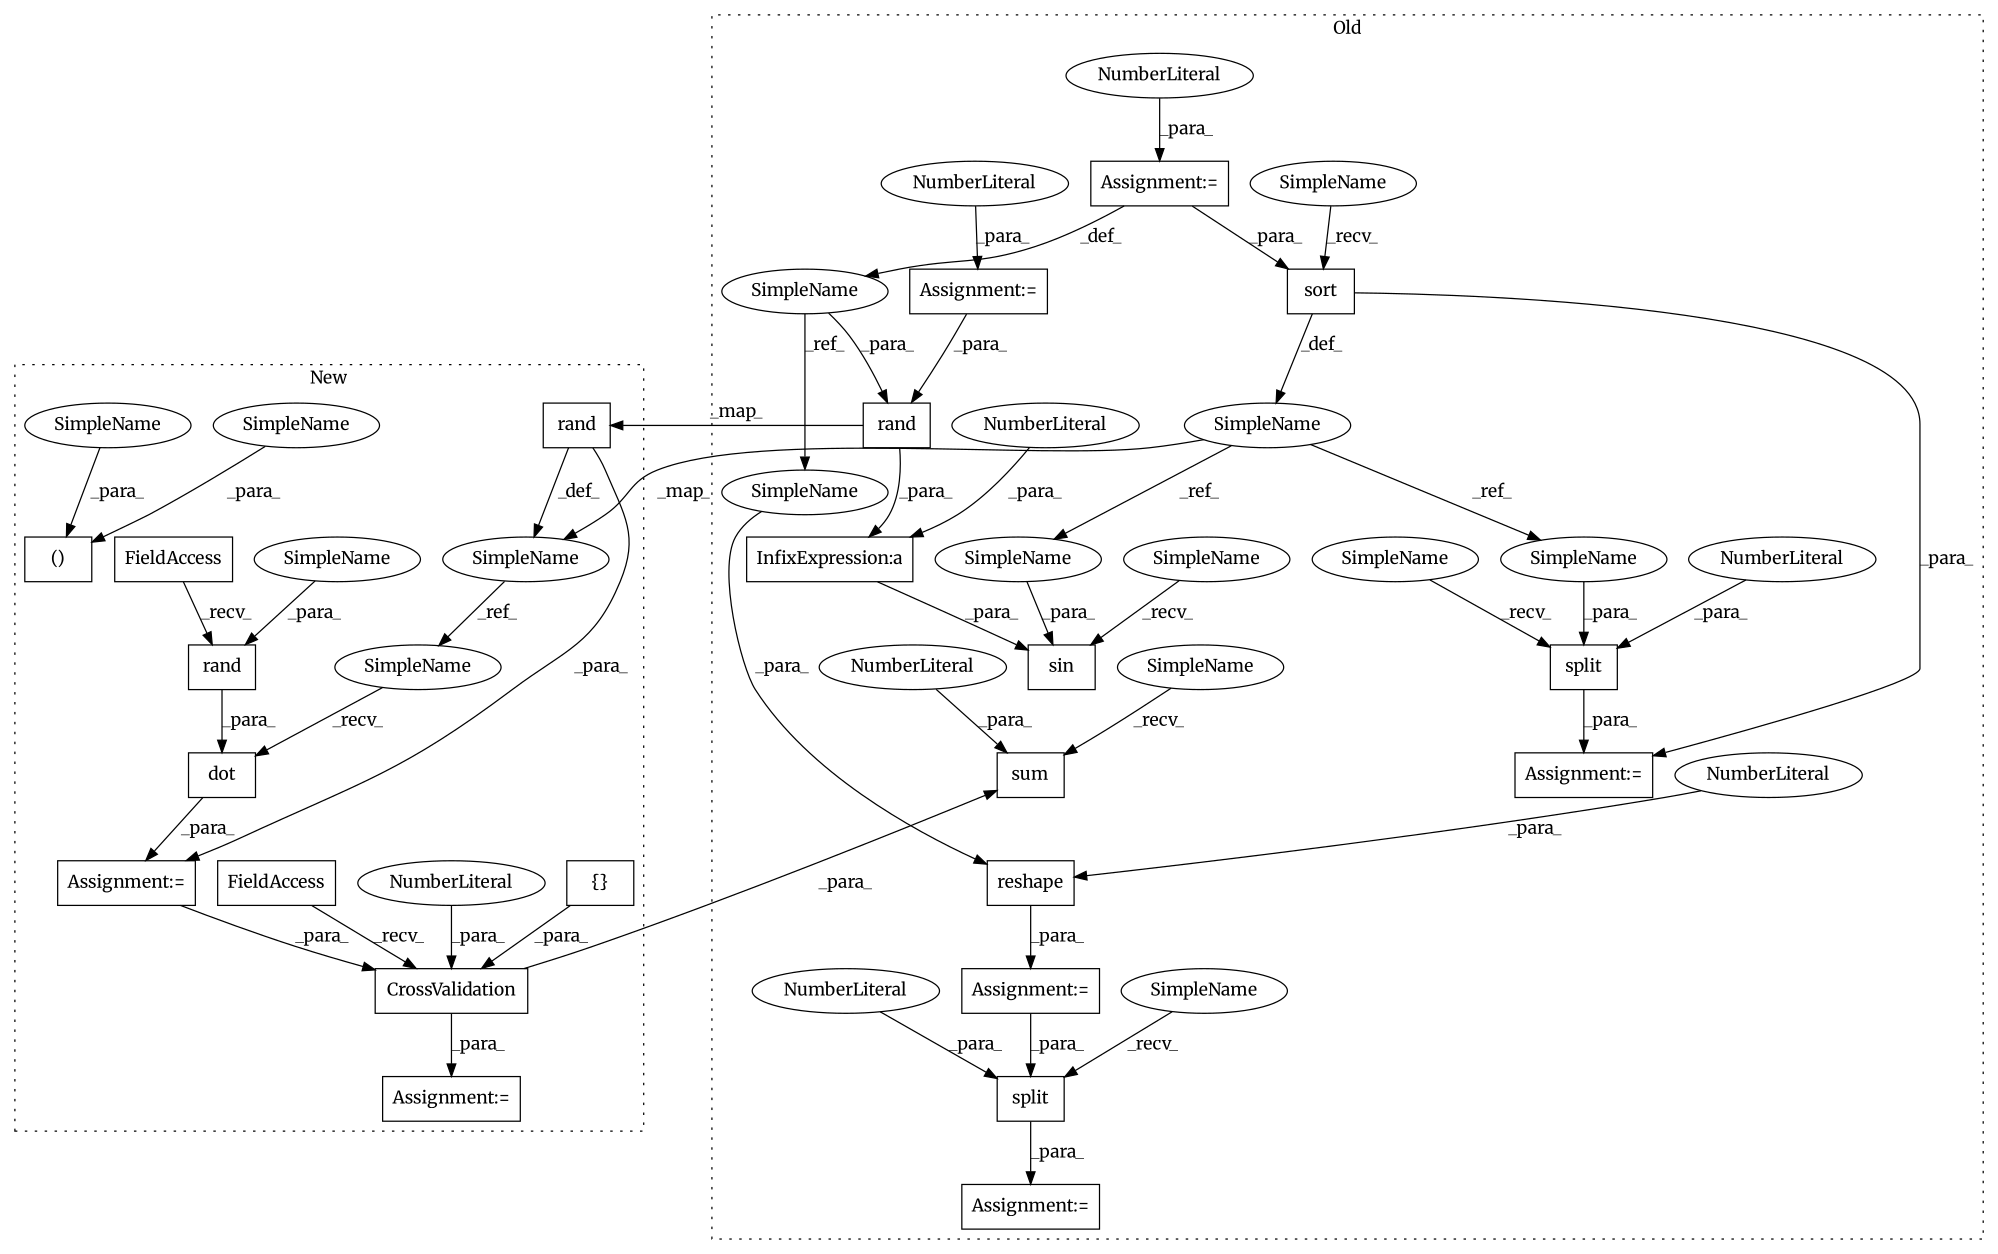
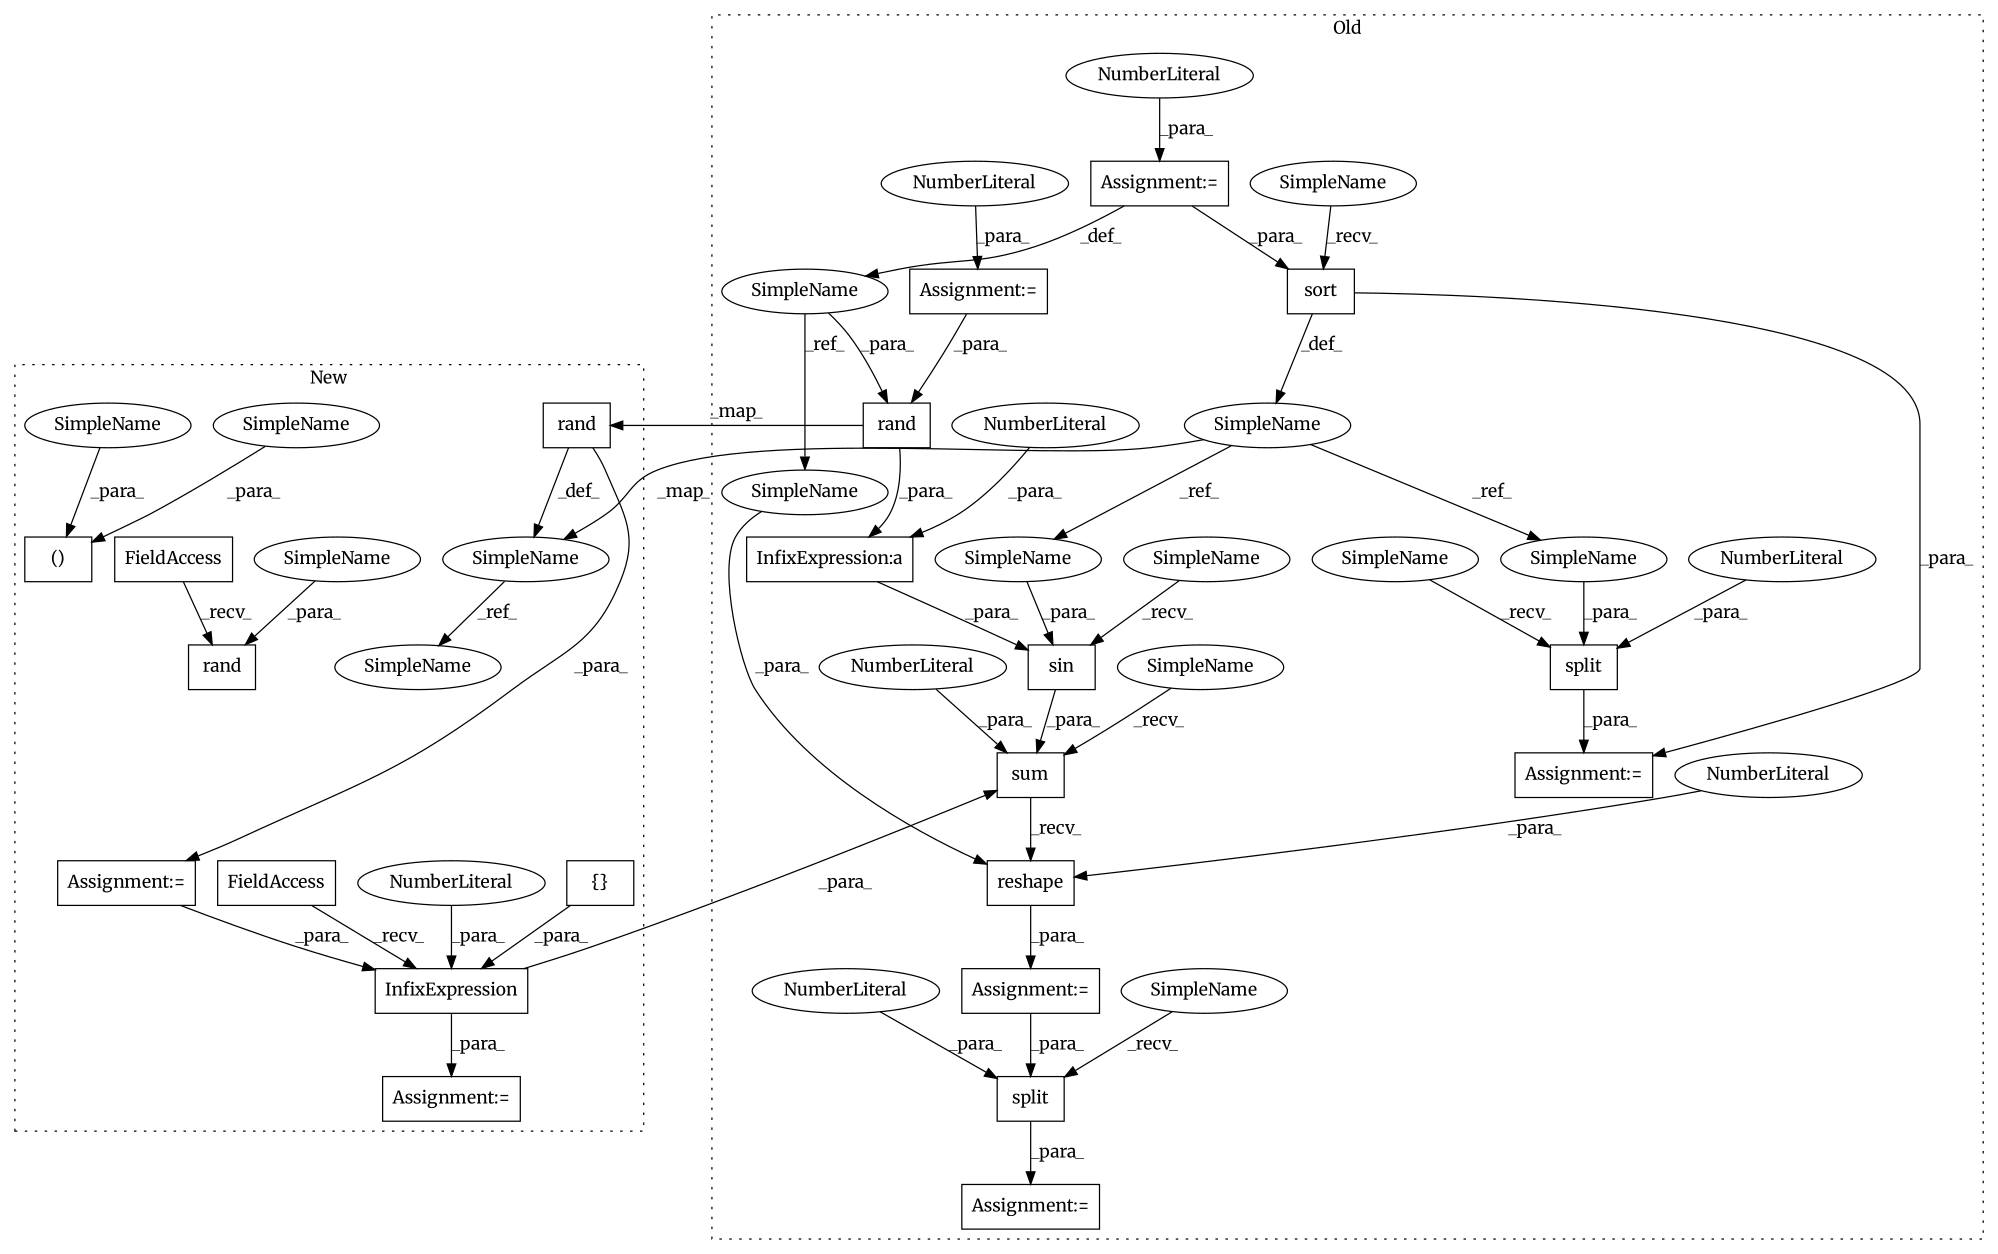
edge "sin" -> "sum": added, label "_para_"
node "dot": removed
edge "sum" -> "reshape": added, label "_recv_"
node "CrossValidation": label "CrossValidation" -> "InfixExpression"
